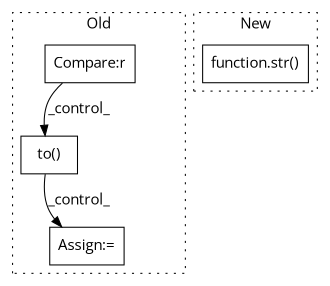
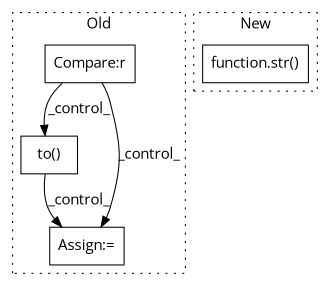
edge "Compare:r" -> "Assign:=": added, label "_control_"
